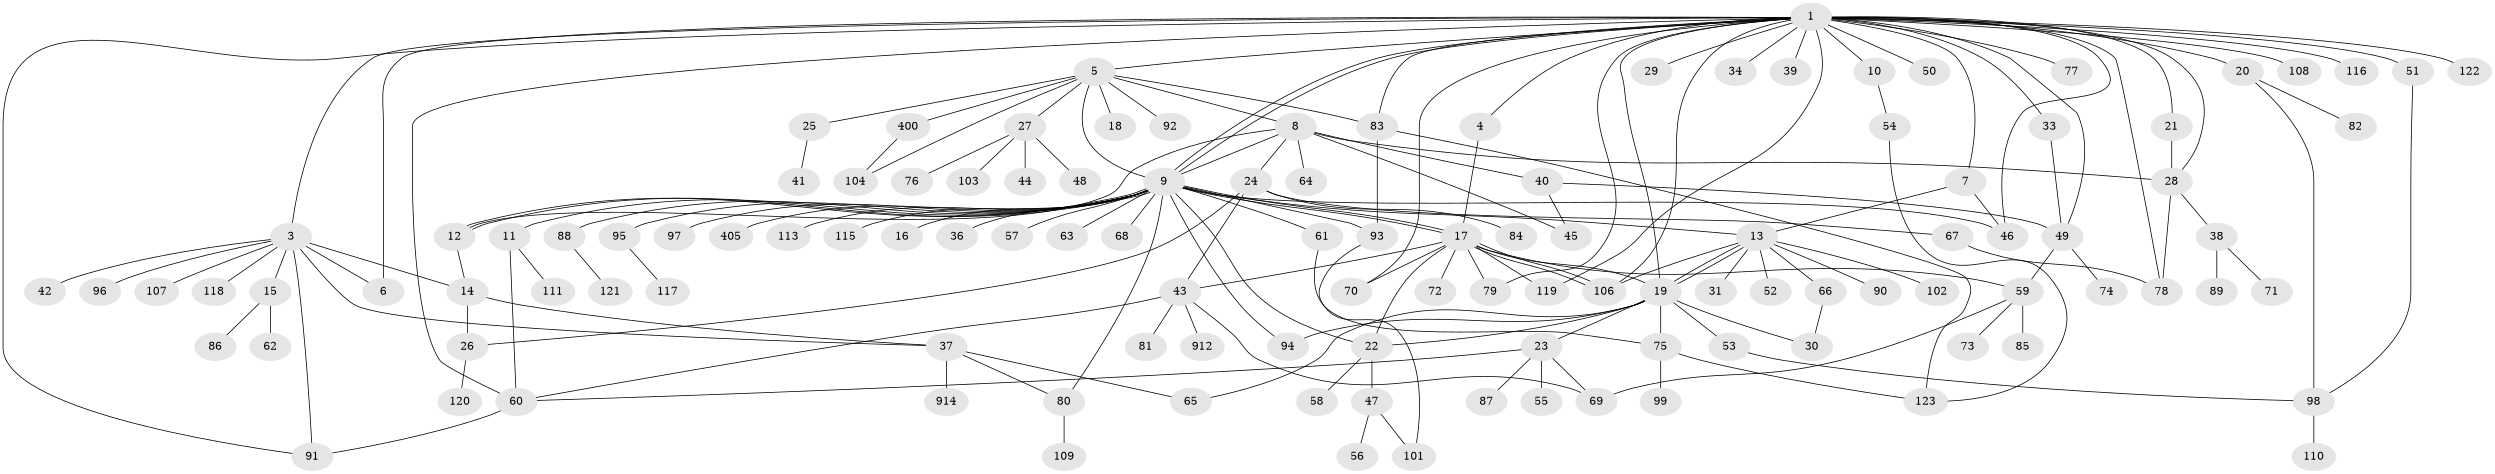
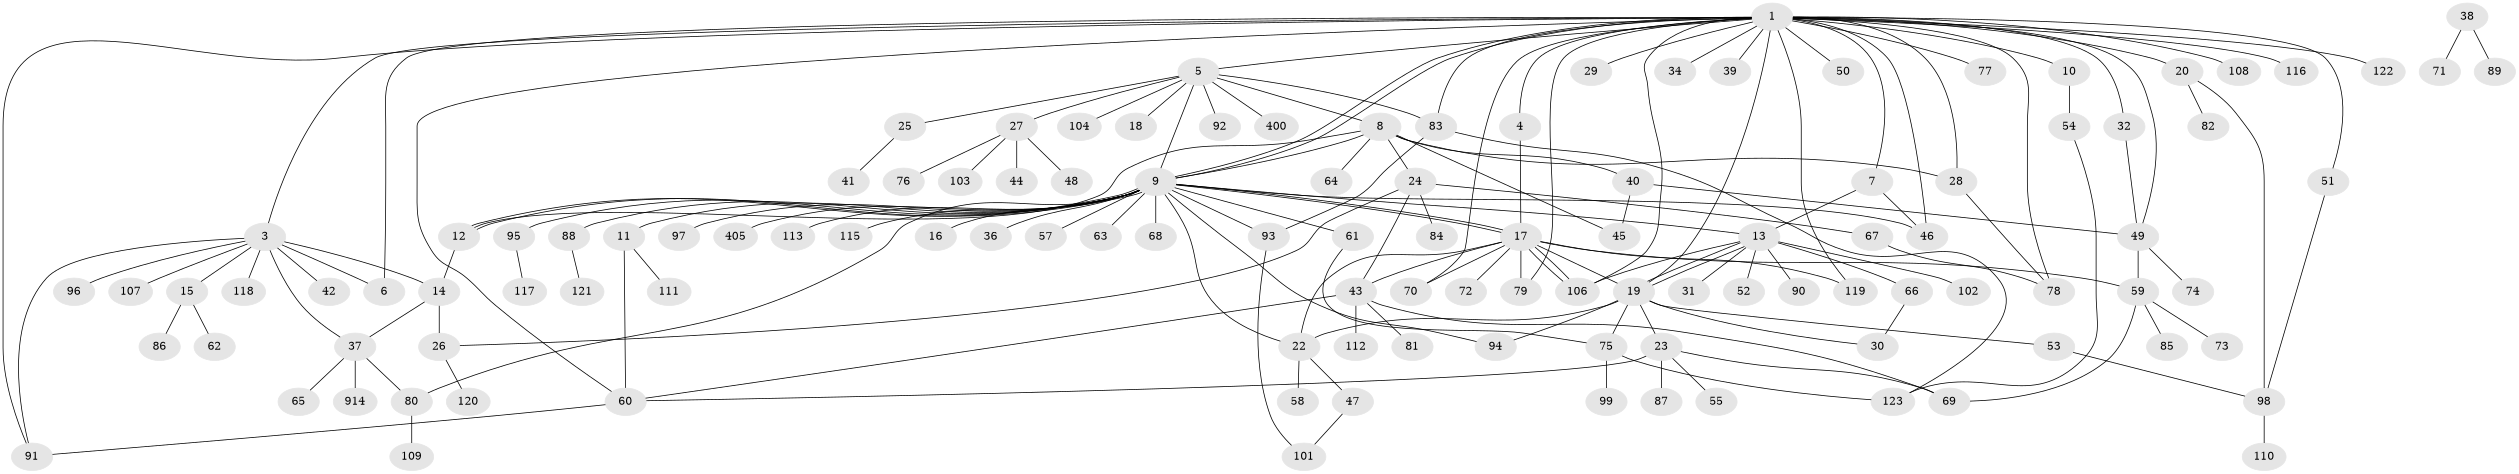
node "33": label "33" -> "32"
node "21": removed
edge "400" -- "104": removed
edge "28" -- "38": removed
edge "19" -- "65": removed
node "912": label "912" -> "112"
node "56": removed
